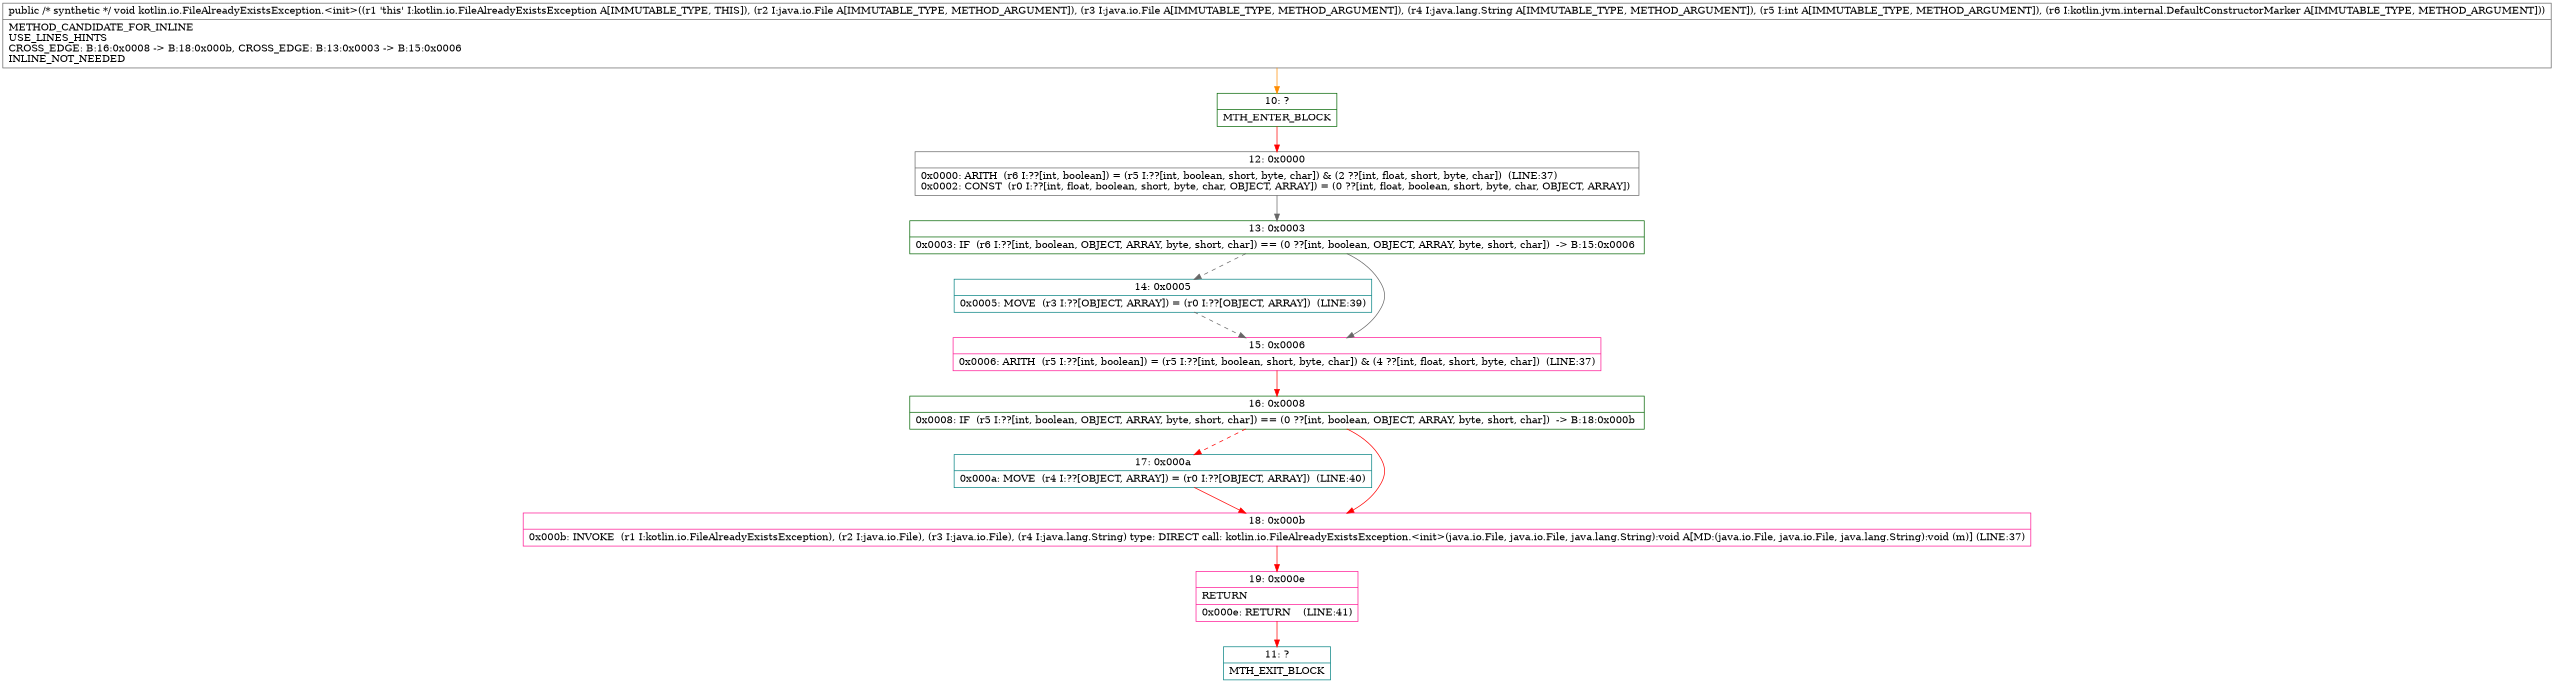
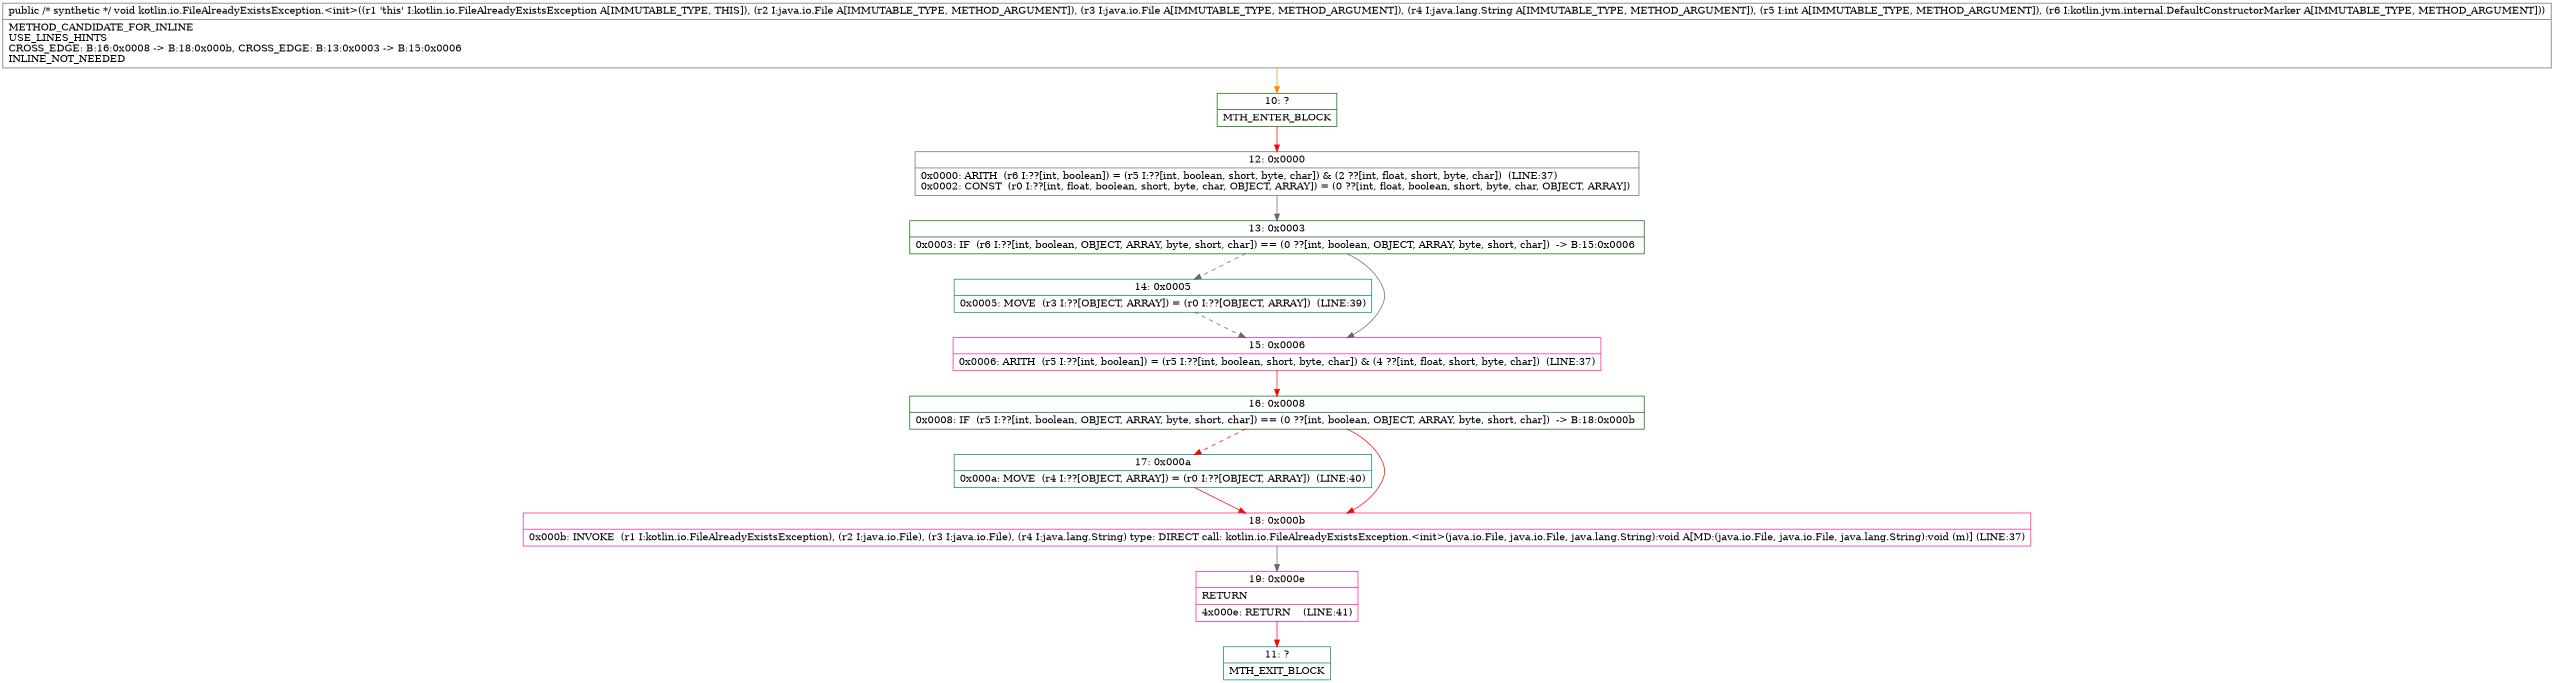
edge "18: 0x000b" -> "19: 0x000e": color red -> gray40
node "19: 0x000e": text "0x000e: RETURN    (LINE:41)" -> "4x000e: RETURN    (LINE:41)"
